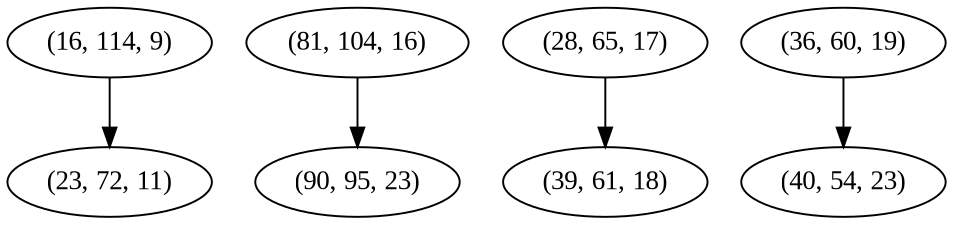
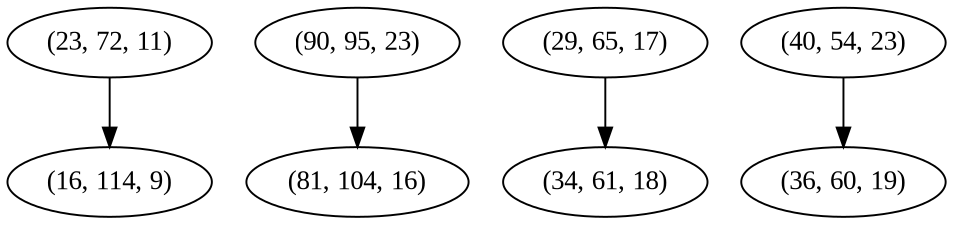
node "(28, 65, 17)": label "(28, 65, 17)" -> "(29, 65, 17)"
edge "(16, 114, 9)" -> "(23, 72, 11)": reversed
edge "(81, 104, 16)" -> "(90, 95, 23)": reversed
edge "(36, 60, 19)" -> "(40, 54, 23)": reversed
node "(39, 61, 18)": label "(39, 61, 18)" -> "(34, 61, 18)"
